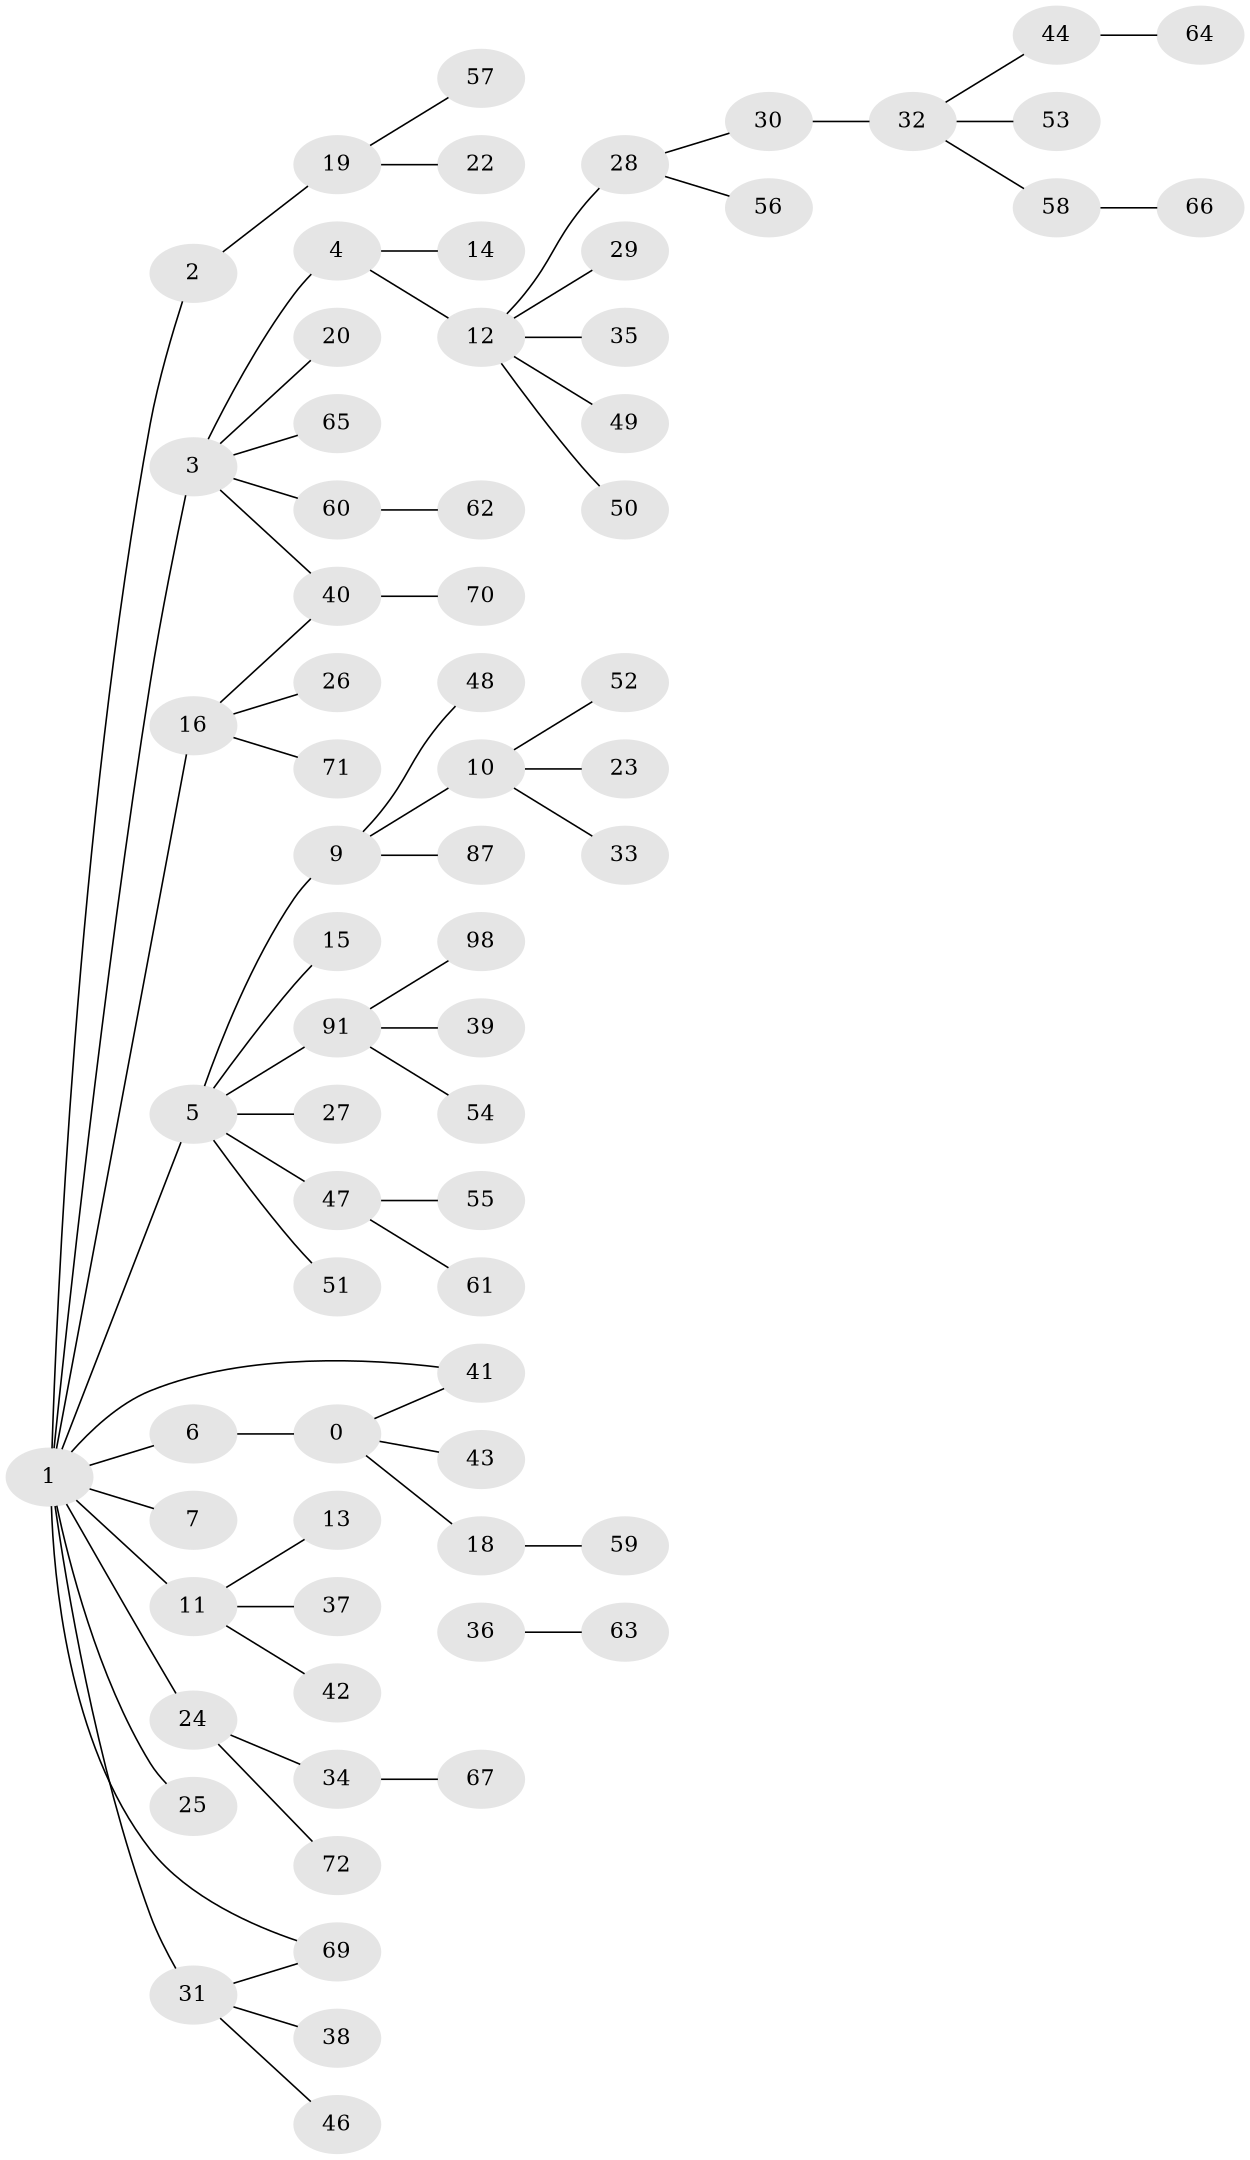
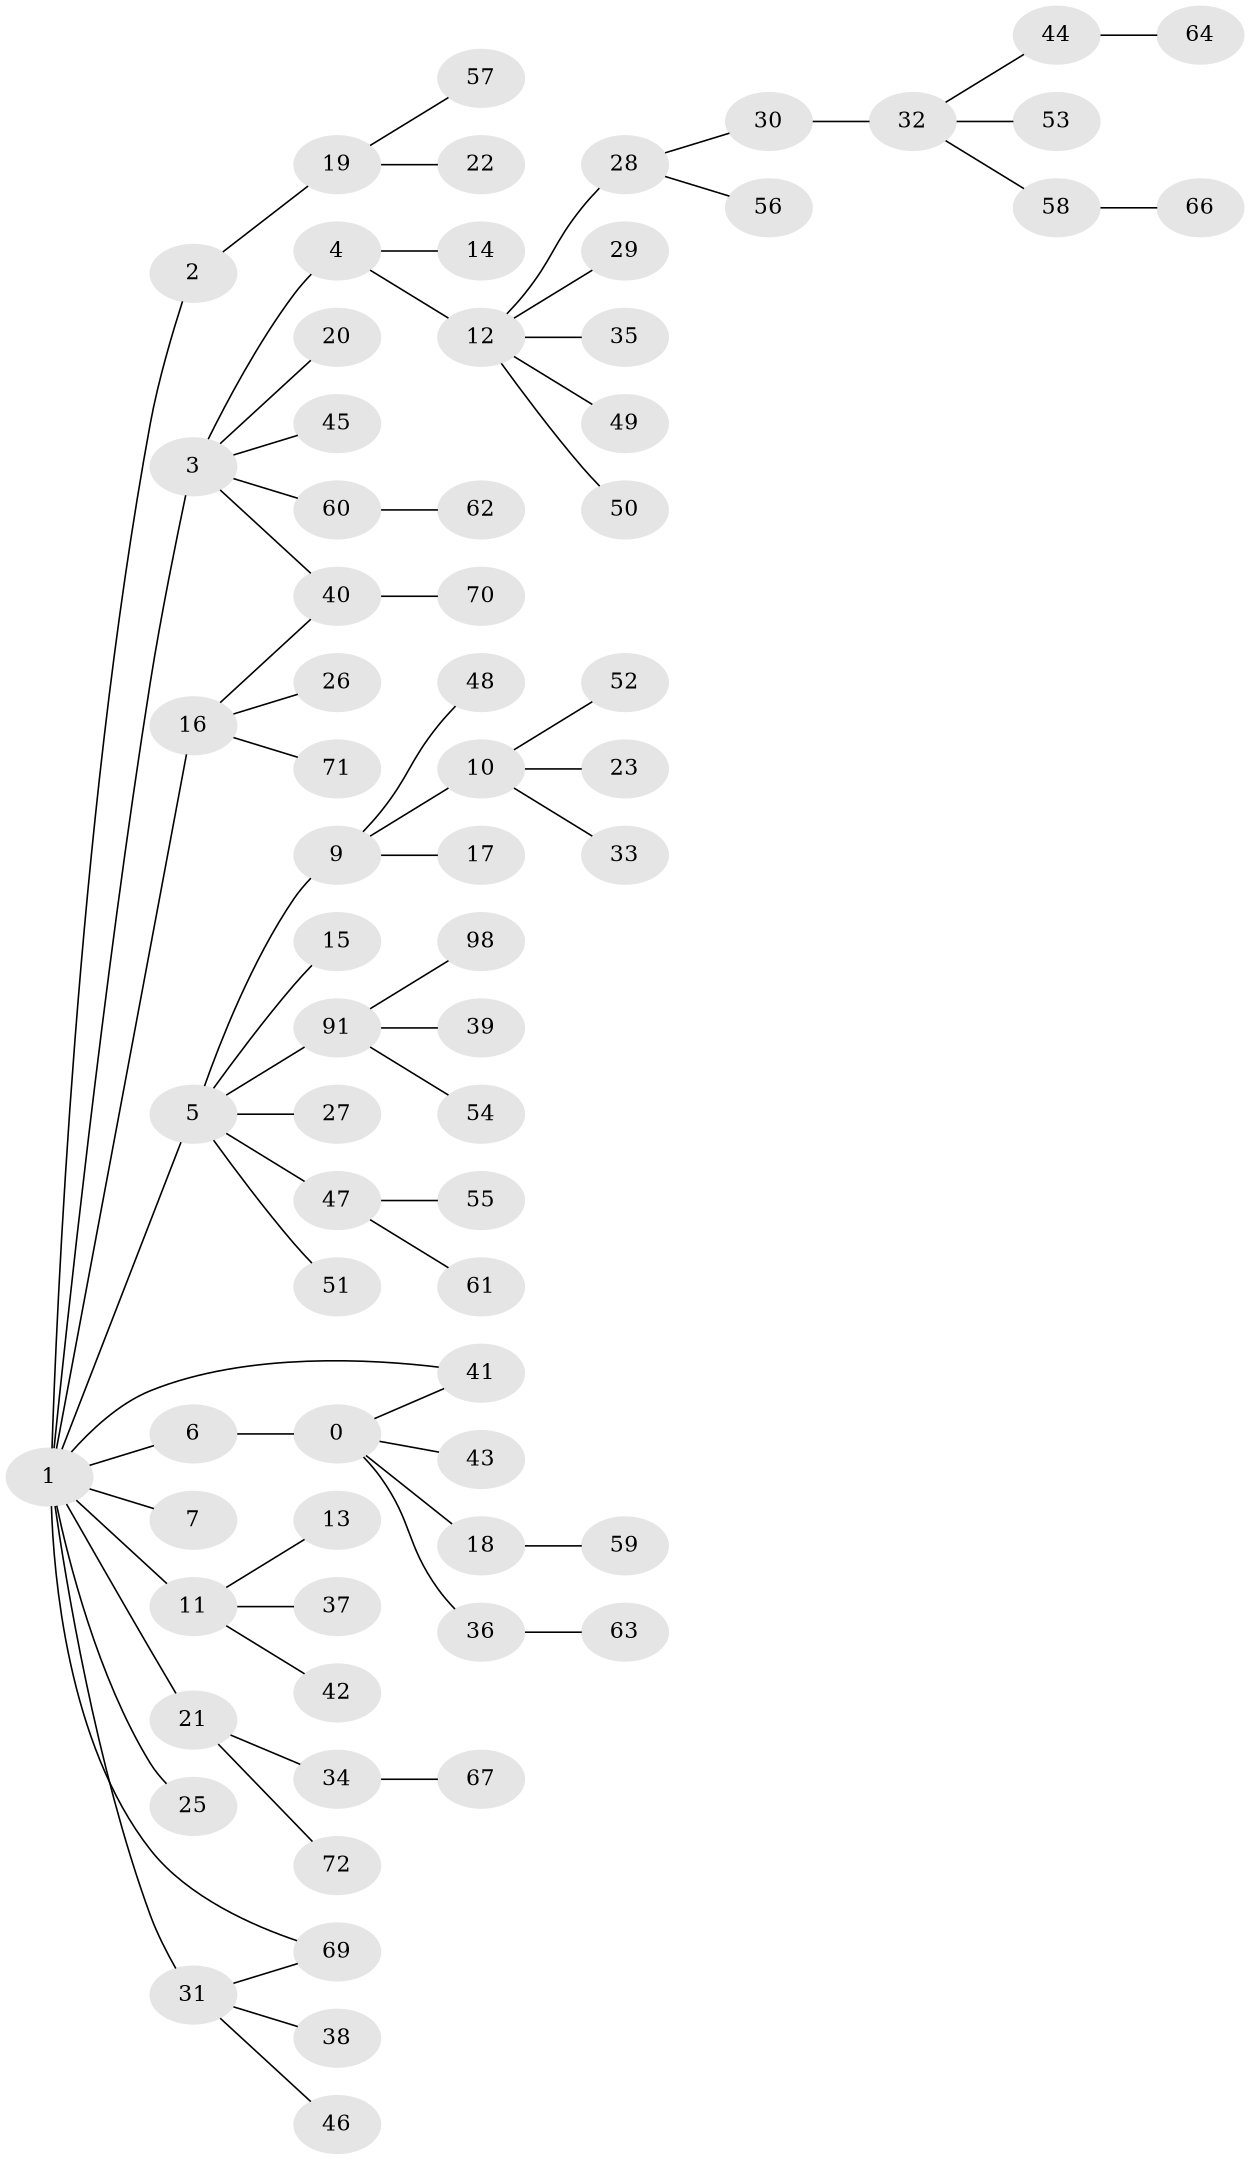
node "65": label "65" -> "45"
node "87": label "87" -> "17"
edge "0" -- "36": added
node "24": label "24" -> "21"
